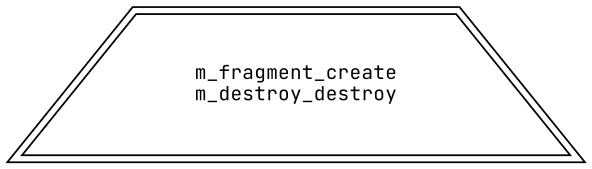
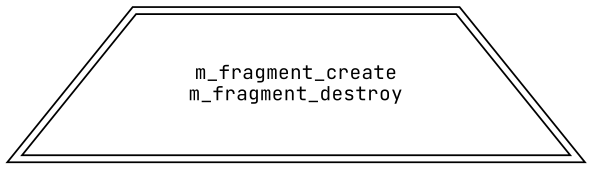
node "m_fragment_create m_destroy_destroy": label "m_fragment_create m_destroy_destroy" -> "m_fragment_create m_fragment_destroy"
